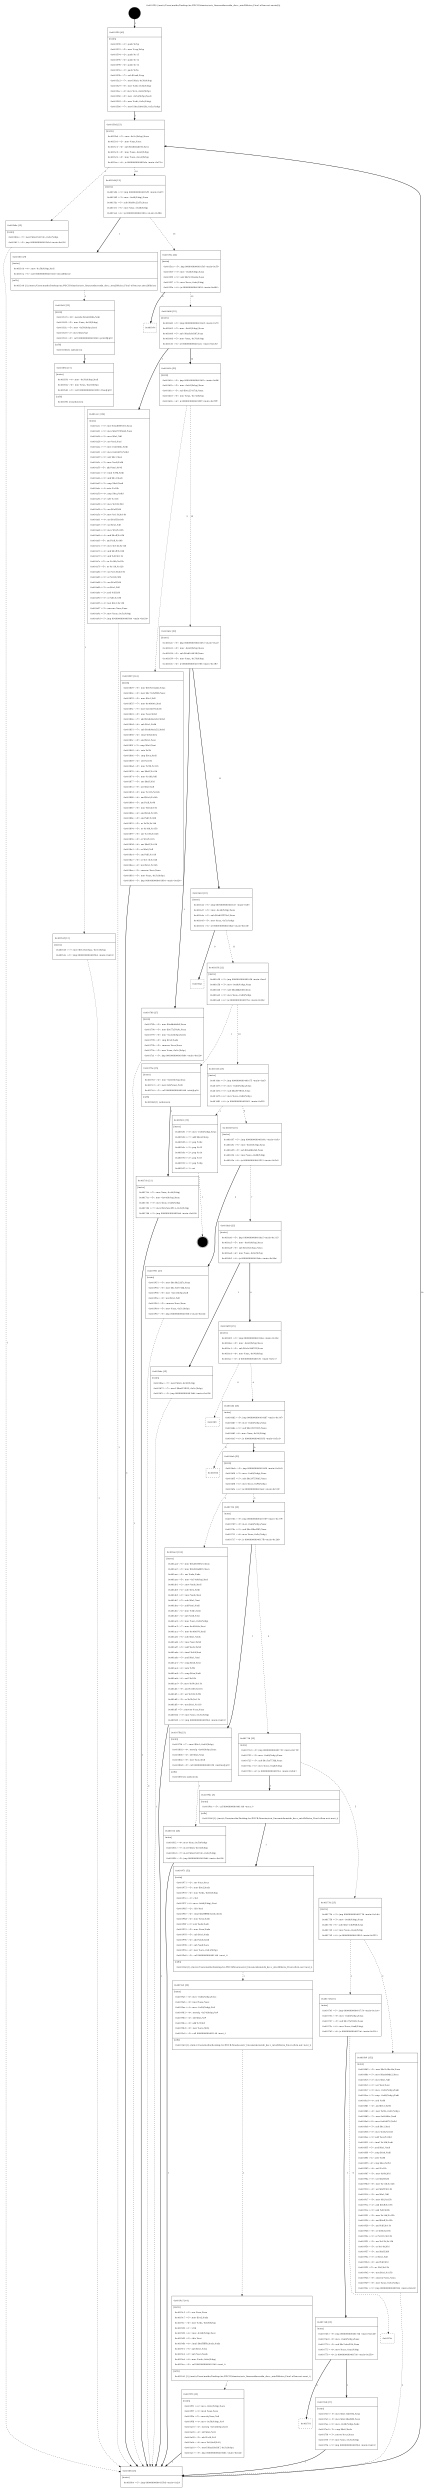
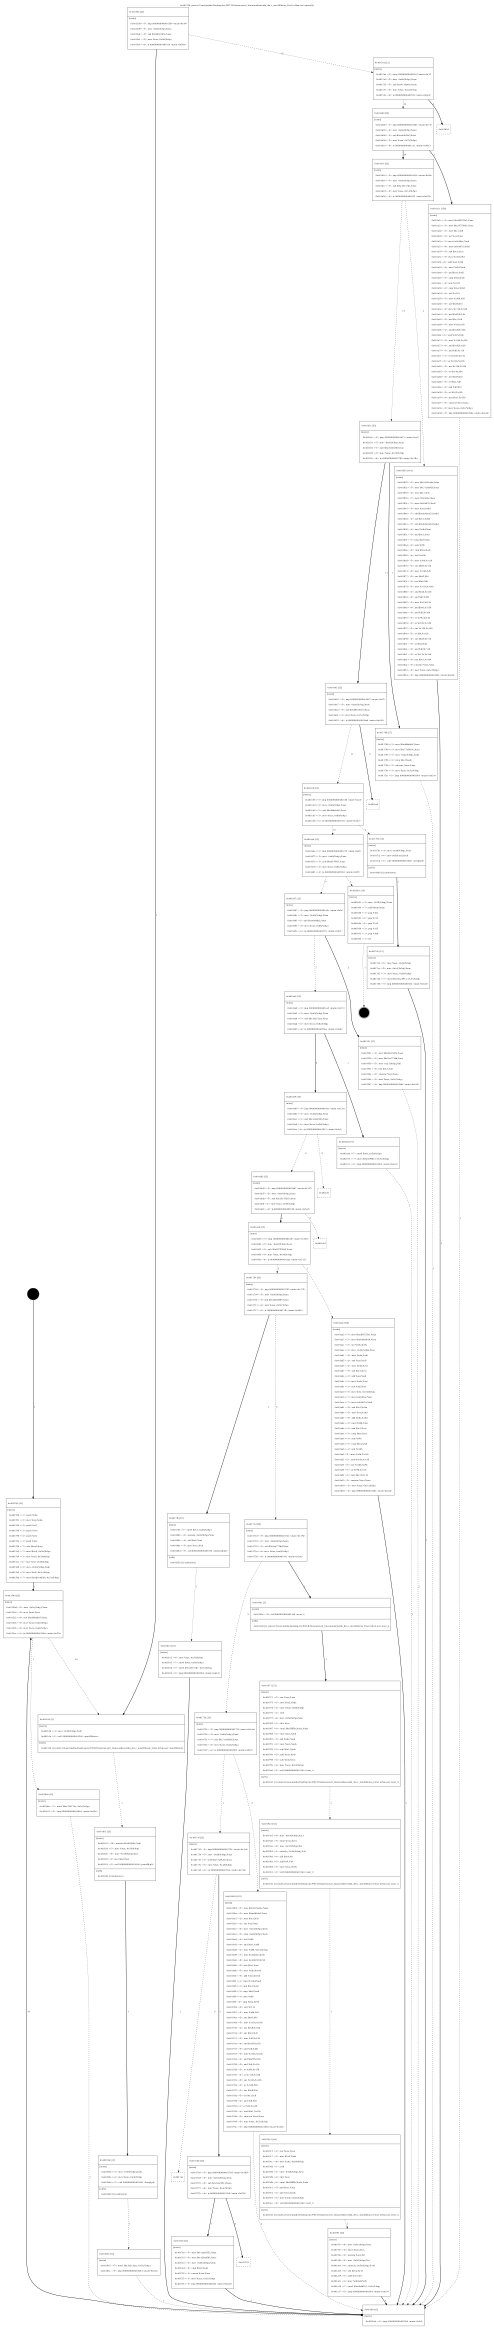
edge "0x4015bd [23]" -> "0x4015d4 [22]": now "0x4015bd [23]" -> "0x401b16 [9]"
